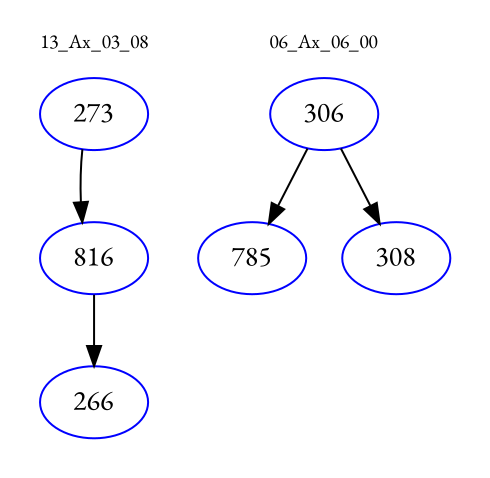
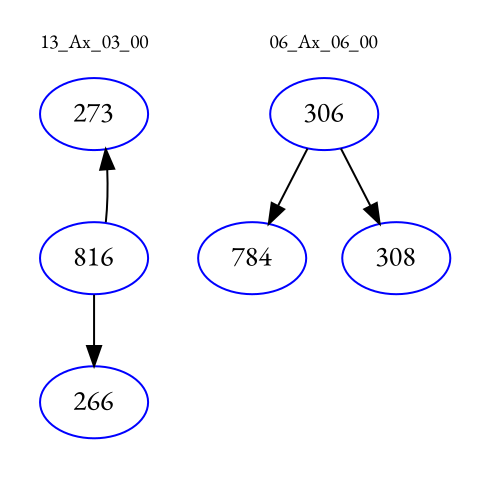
cluster "13_Ax_03_08": label "13_Ax_03_08" -> "13_Ax_03_00"
edge "273" -> "816": reversed
node "785": label "785" -> "784"
